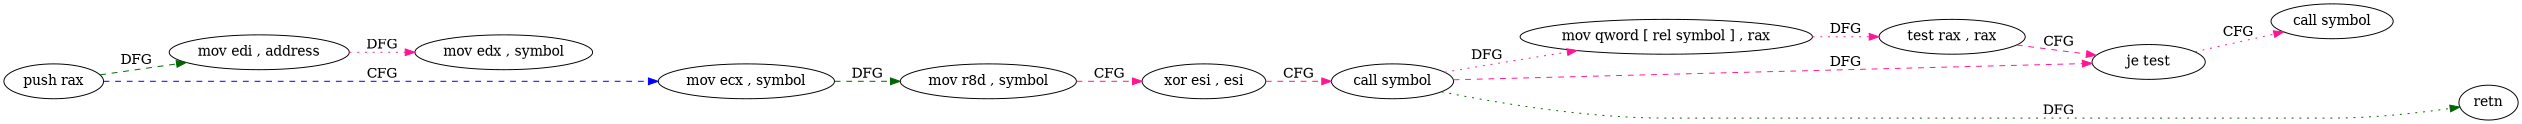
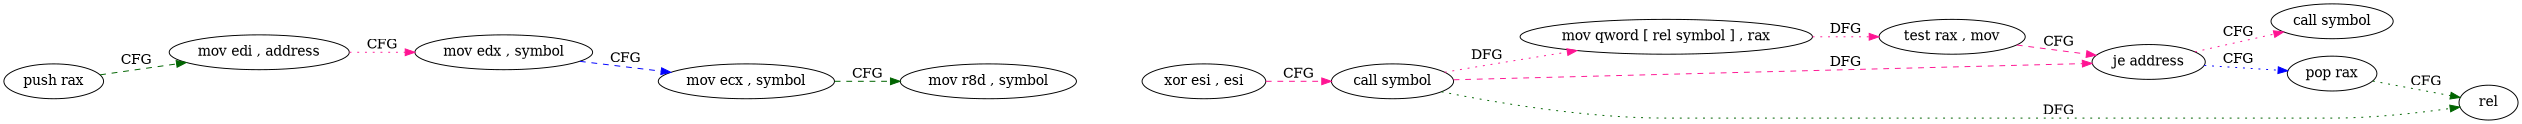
node "test rax , rax": label "test rax , rax" -> "test rax , mov"
edge "mov edi , address" -> "mov edx , symbol": label "DFG" -> "CFG"
edge "push rax" -> "mov edi , address": label "DFG" -> "CFG"
node "je test": label "je test" -> "je address"
edge "mov ecx , symbol" -> "mov r8d , symbol": label "DFG" -> "CFG"
node "pop rax": added
edge "push rax" -> "mov ecx , symbol": now "mov edx , symbol" -> "mov ecx , symbol"
edge "mov r8d , symbol" -> "xor esi , esi": removed, label "CFG"
node "retn": label "retn" -> "rel"
